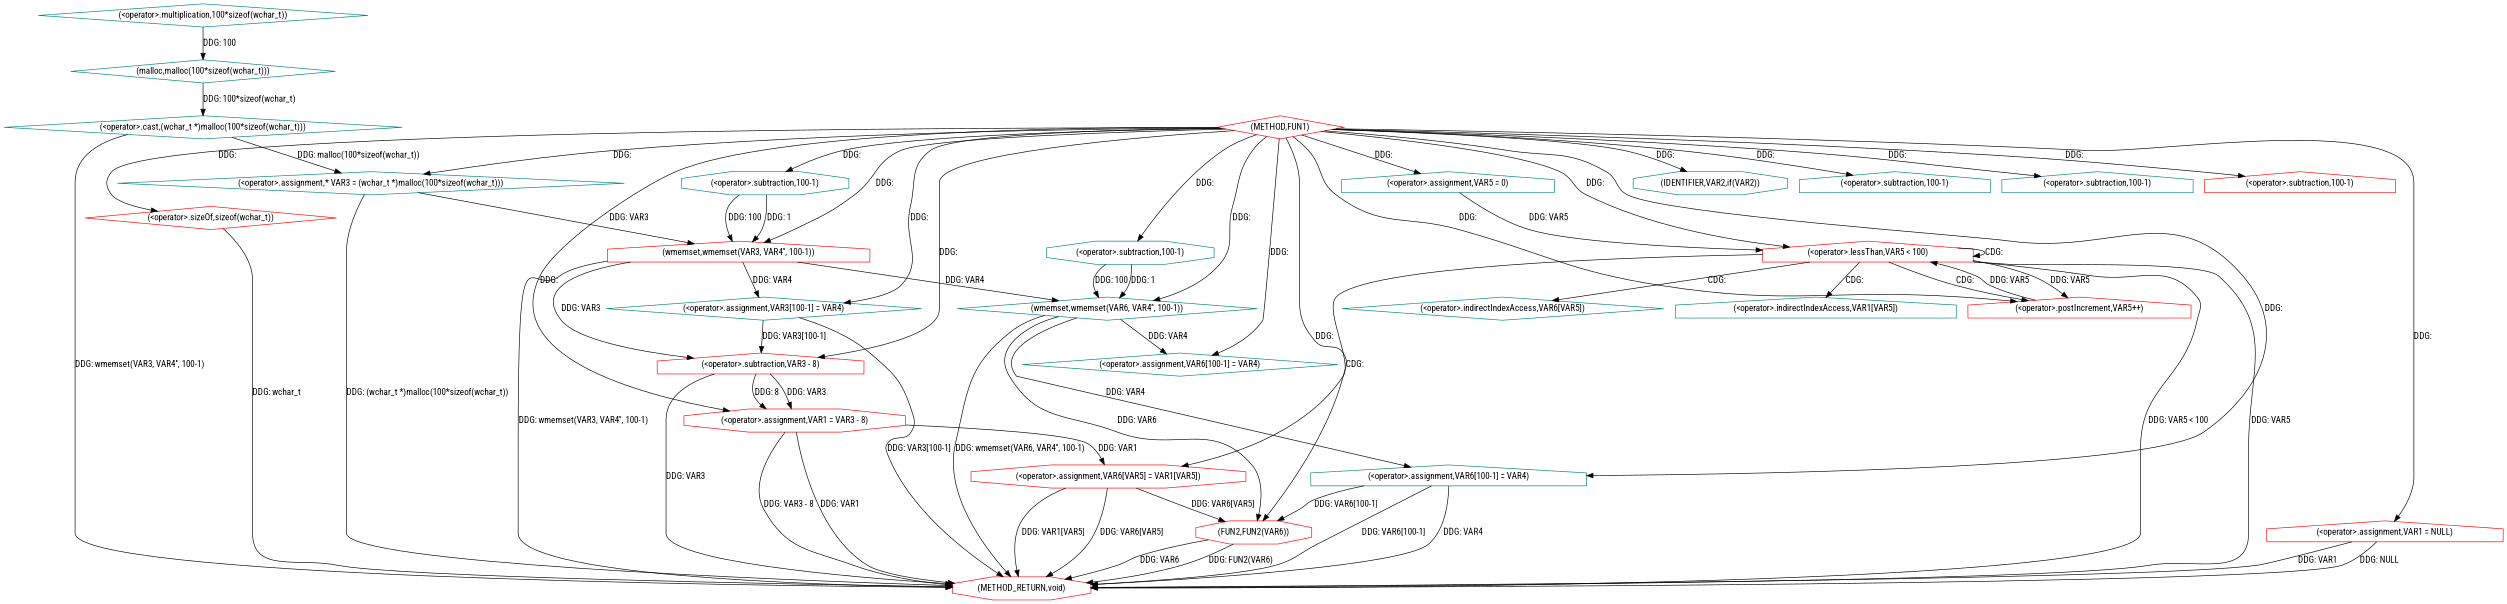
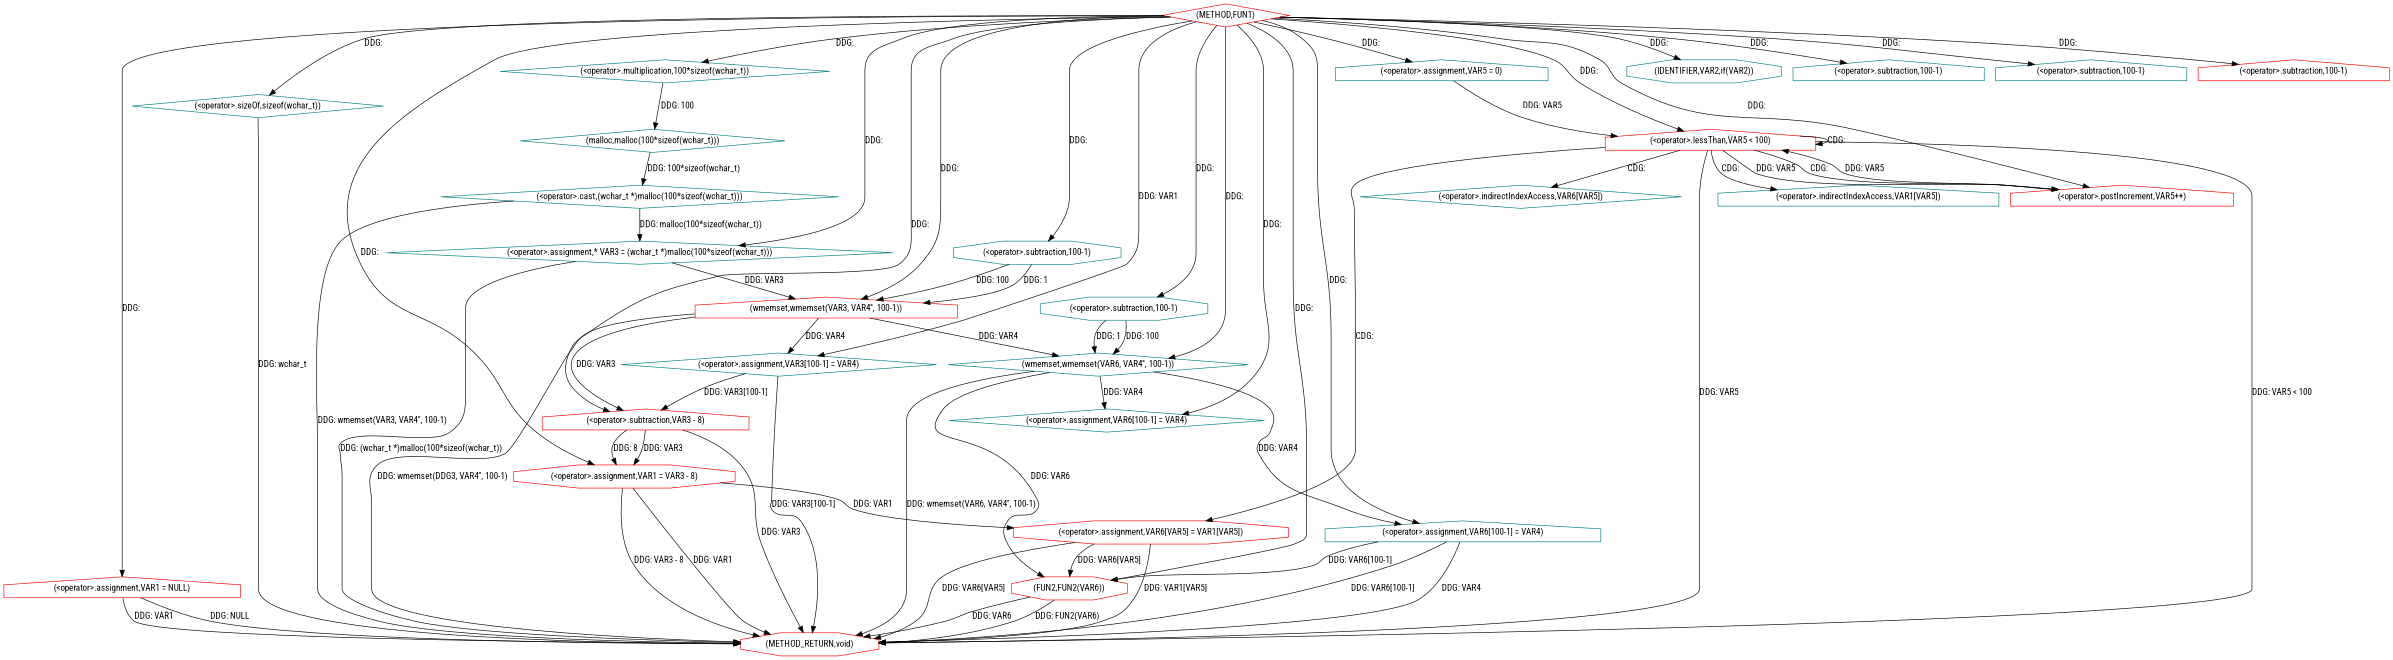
edge "(METHOD,FUN1)" -> "(<operator>.multiplication,100*sizeof(wchar_t))": added, label "DDG:"
node "(<operator>.sizeOf,sizeof(wchar_t))": color red -> teal
edge "(METHOD,FUN1)" -> "(<operator>.assignment,VAR3[100-1] = VAR4)": label "DDG: " -> "DDG: VAR1"
edge "(wmemset,wmemset(VAR3, VAR4'', 100-1))" -> "(METHOD_RETURN,void)": label "DDG: wmemset(VAR3, VAR4'', 100-1)" -> "DDG: wmemset(DDG3, VAR4'', 100-1)"
